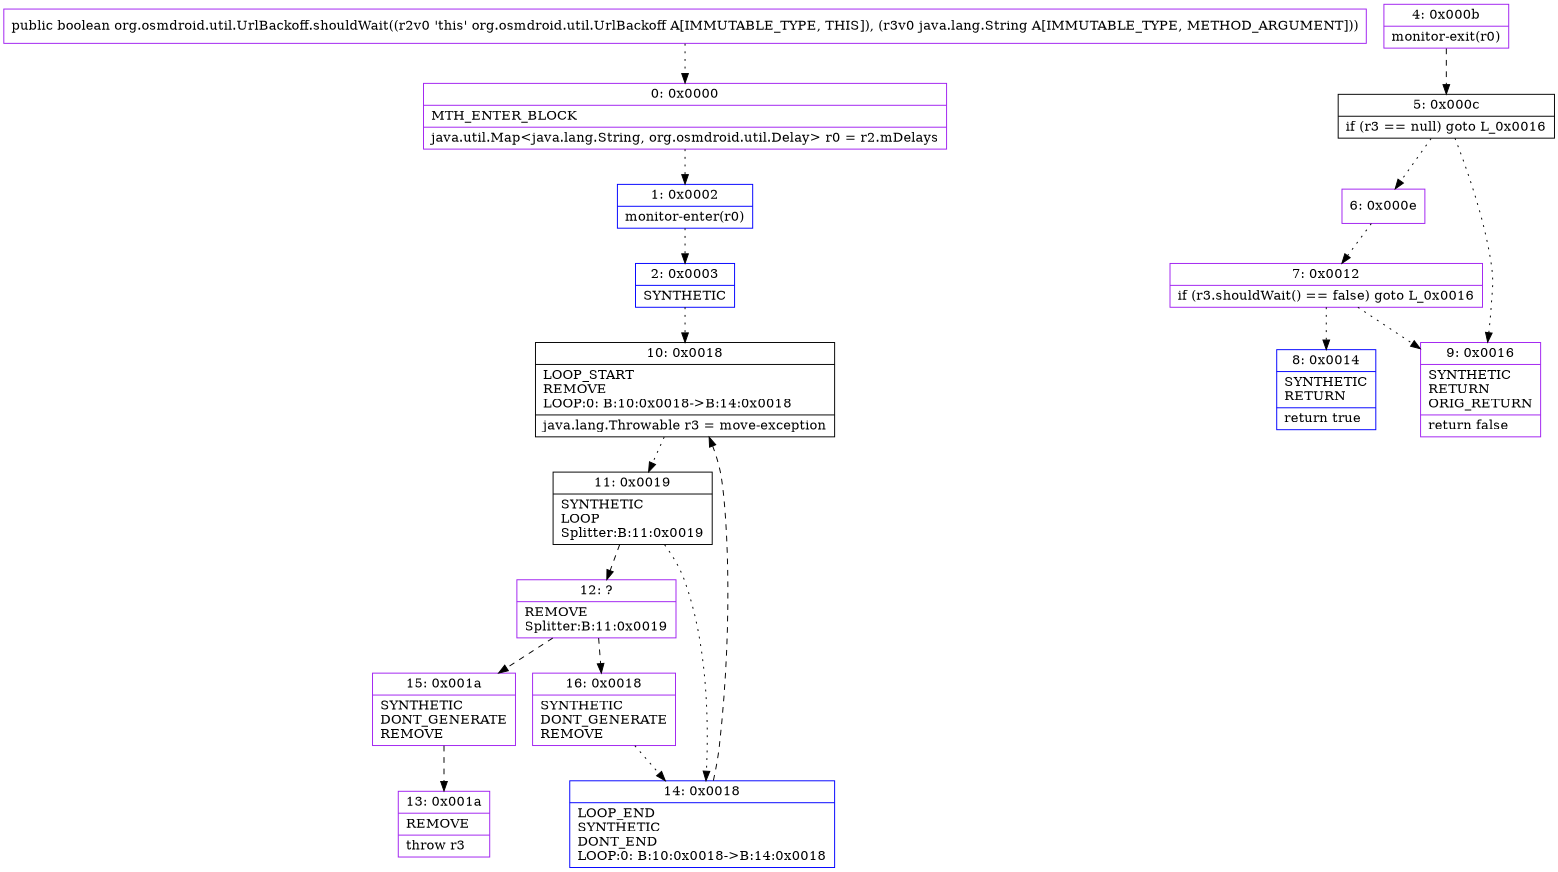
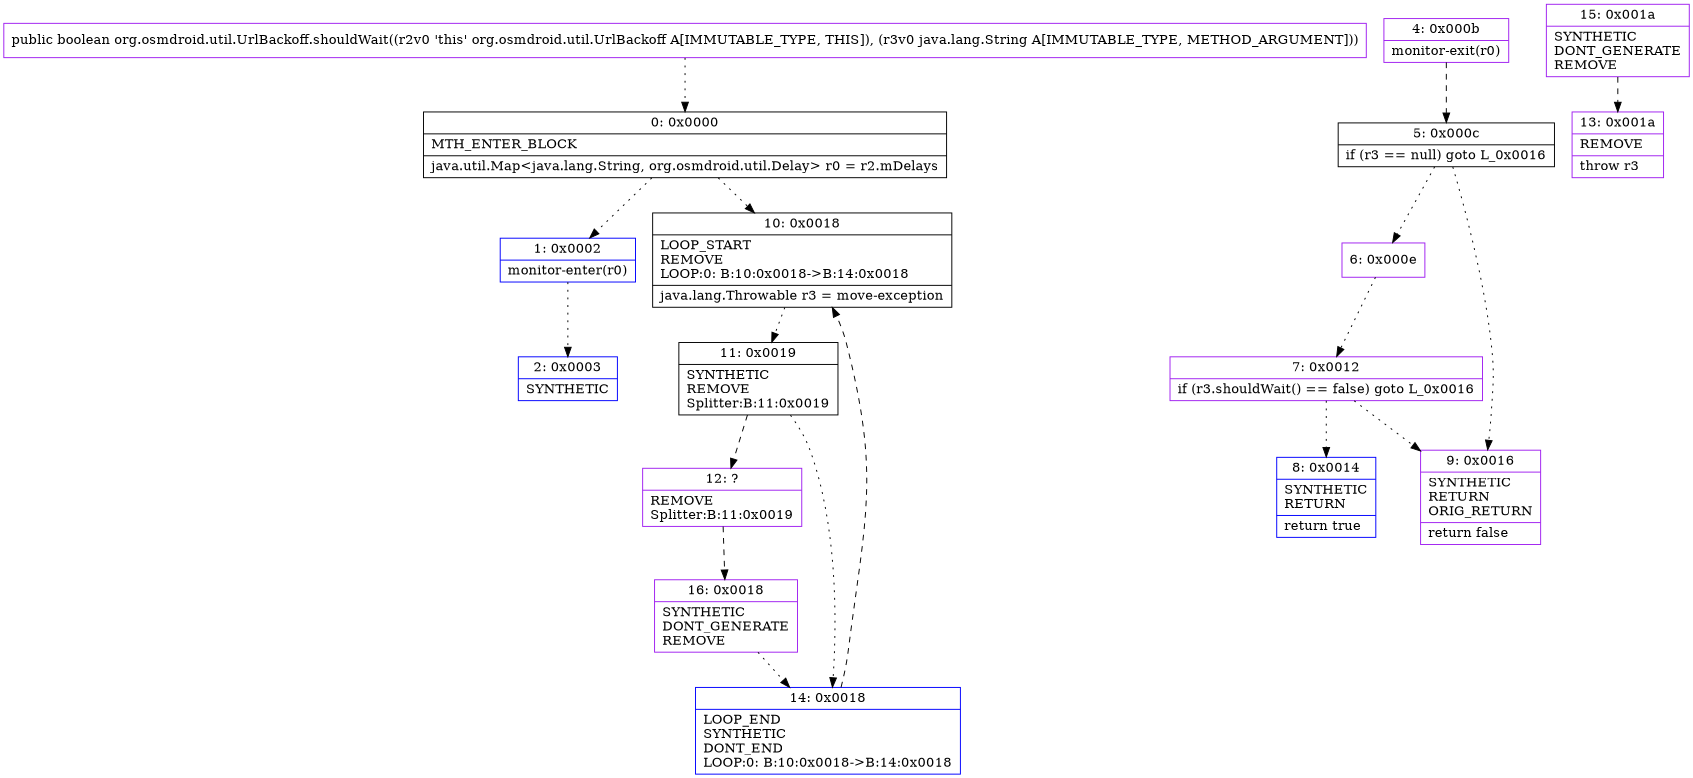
node "0: 0x0000": color purple -> black
edge "2: 0x0003" -> "10: 0x0018": now "0: 0x0000" -> "10: 0x0018"
node "11: 0x0019": text "LOOP" -> "REMOVE"
edge "12: ?" -> "15: 0x001a": removed
